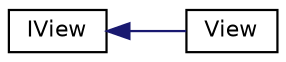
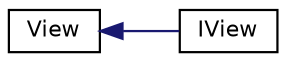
edge "View" -> "IView": reversed
